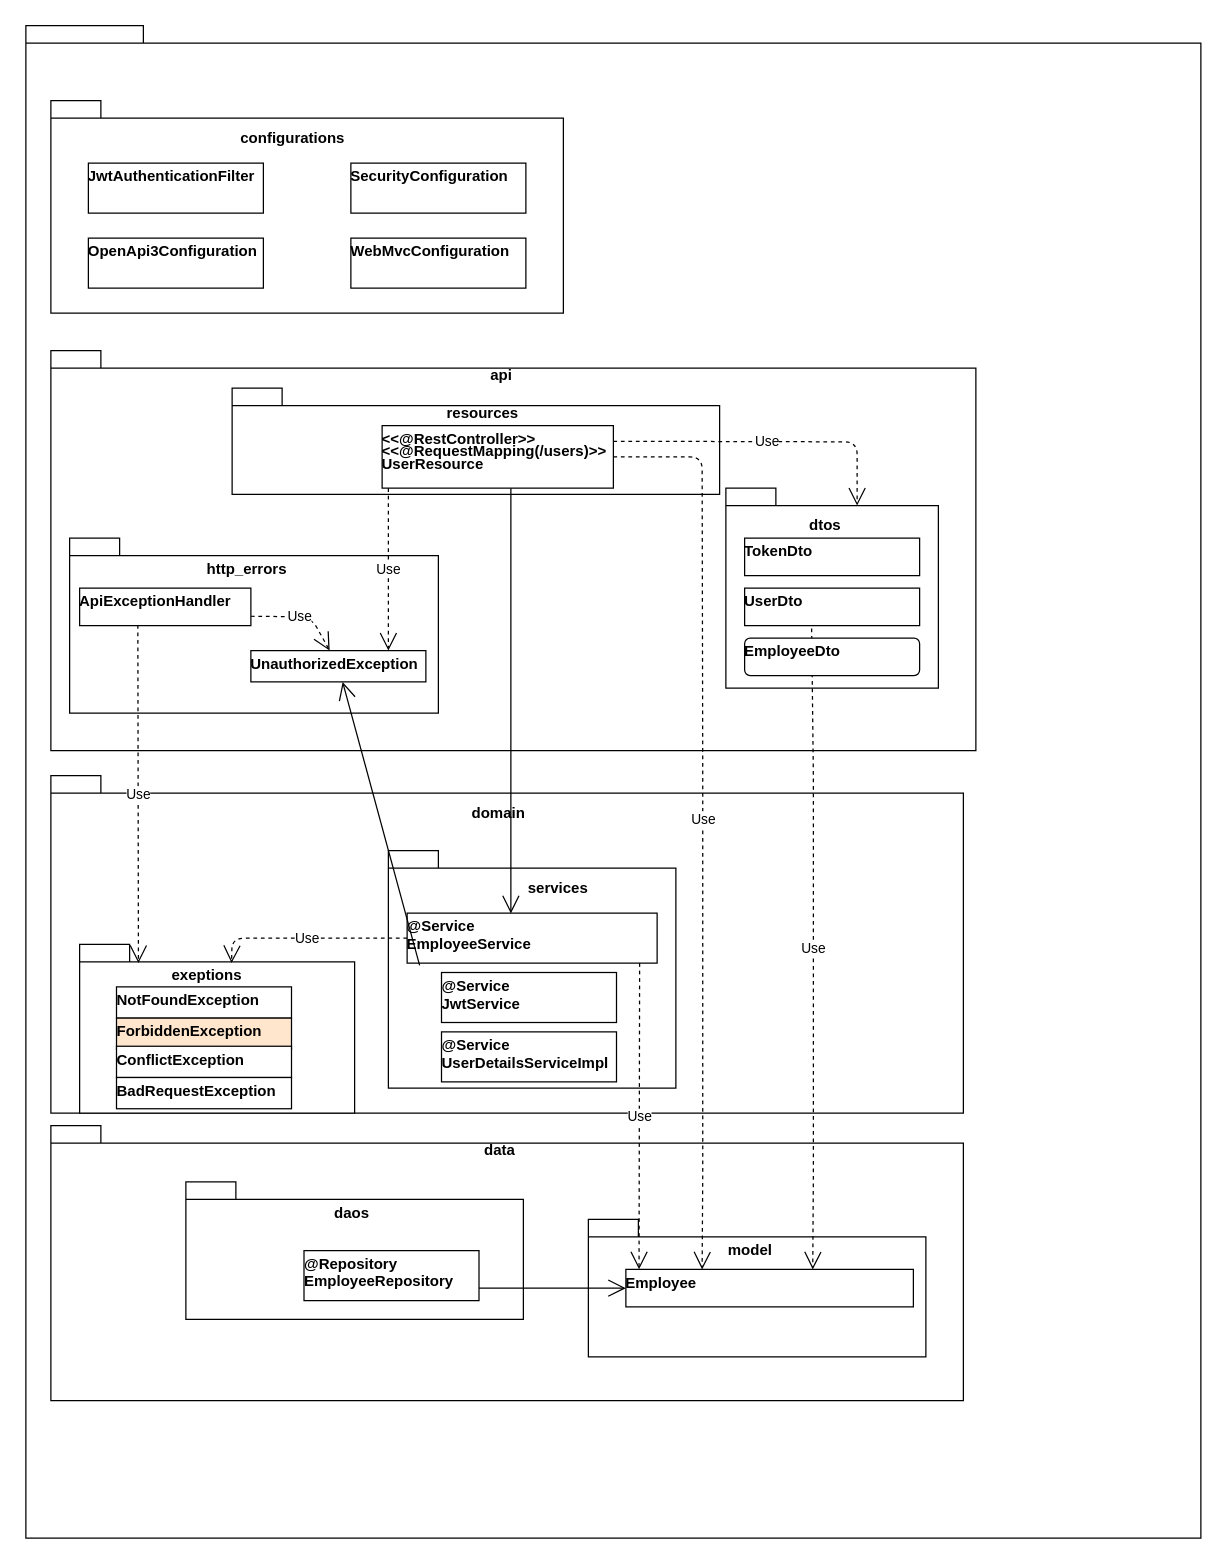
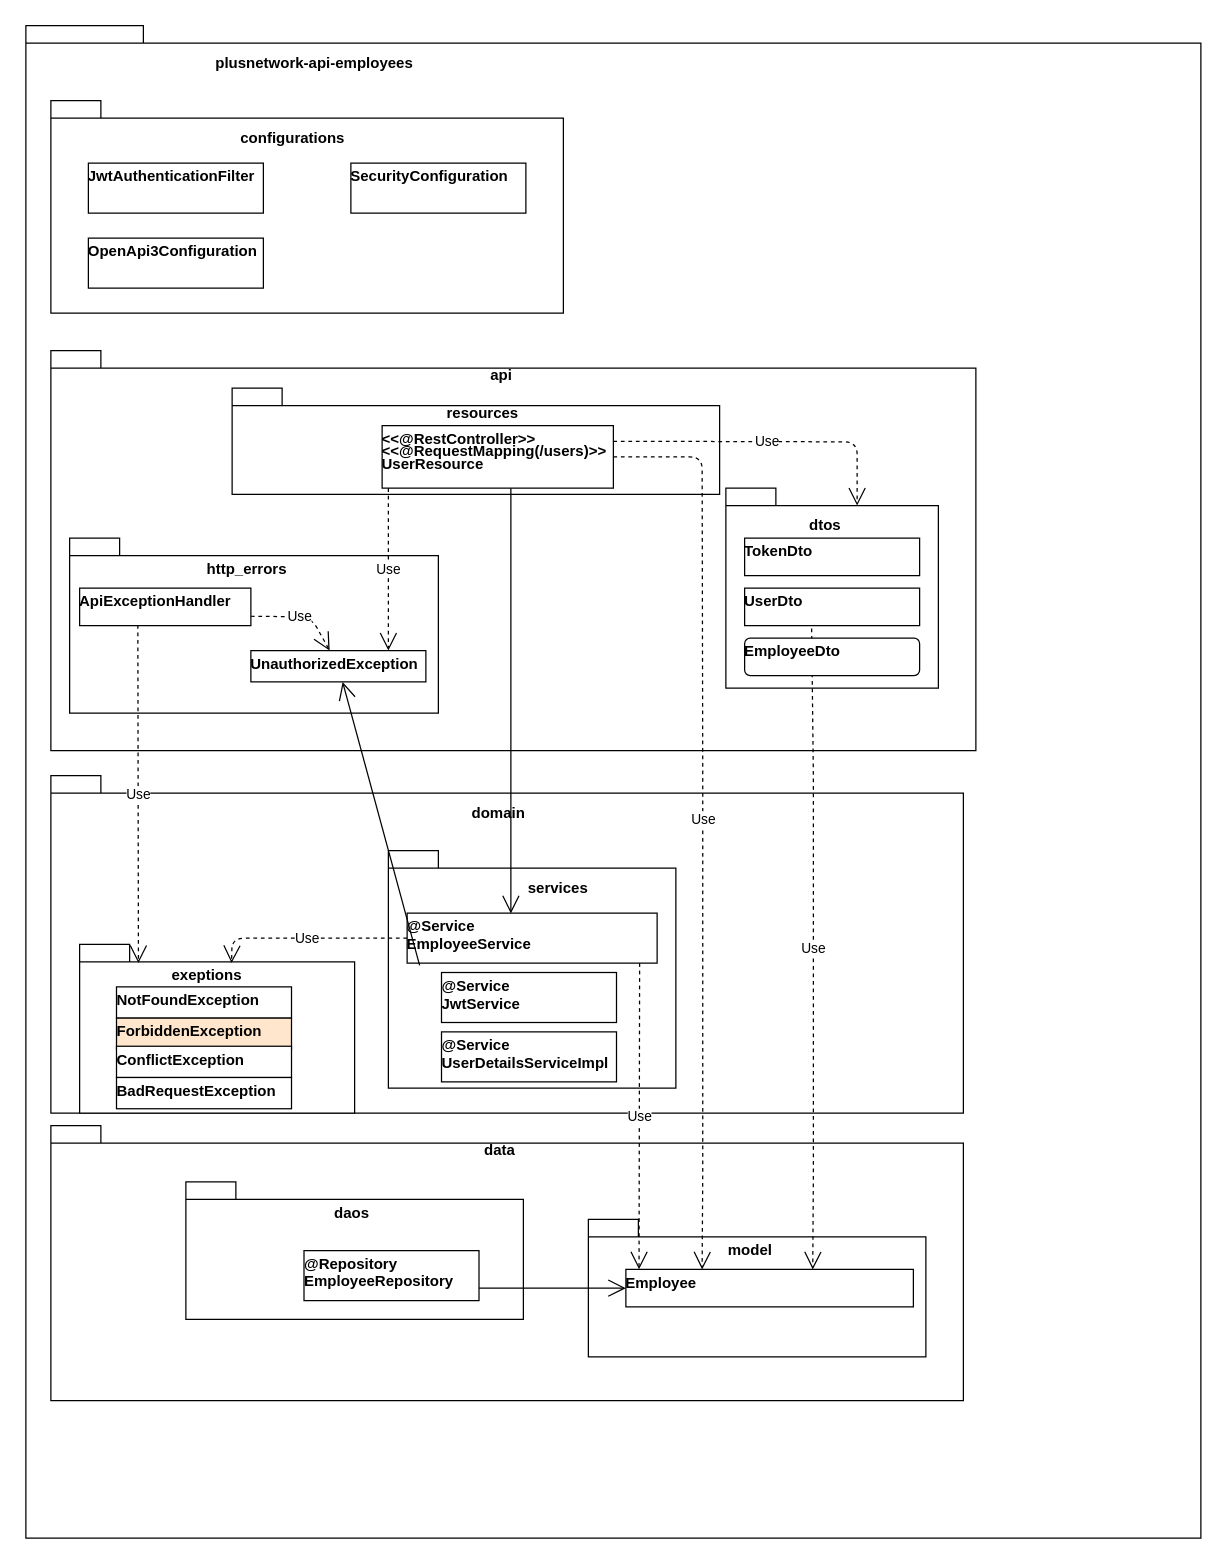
node "plusnetwork-api-employees": added
node "WebMvcConfiguration": removed
